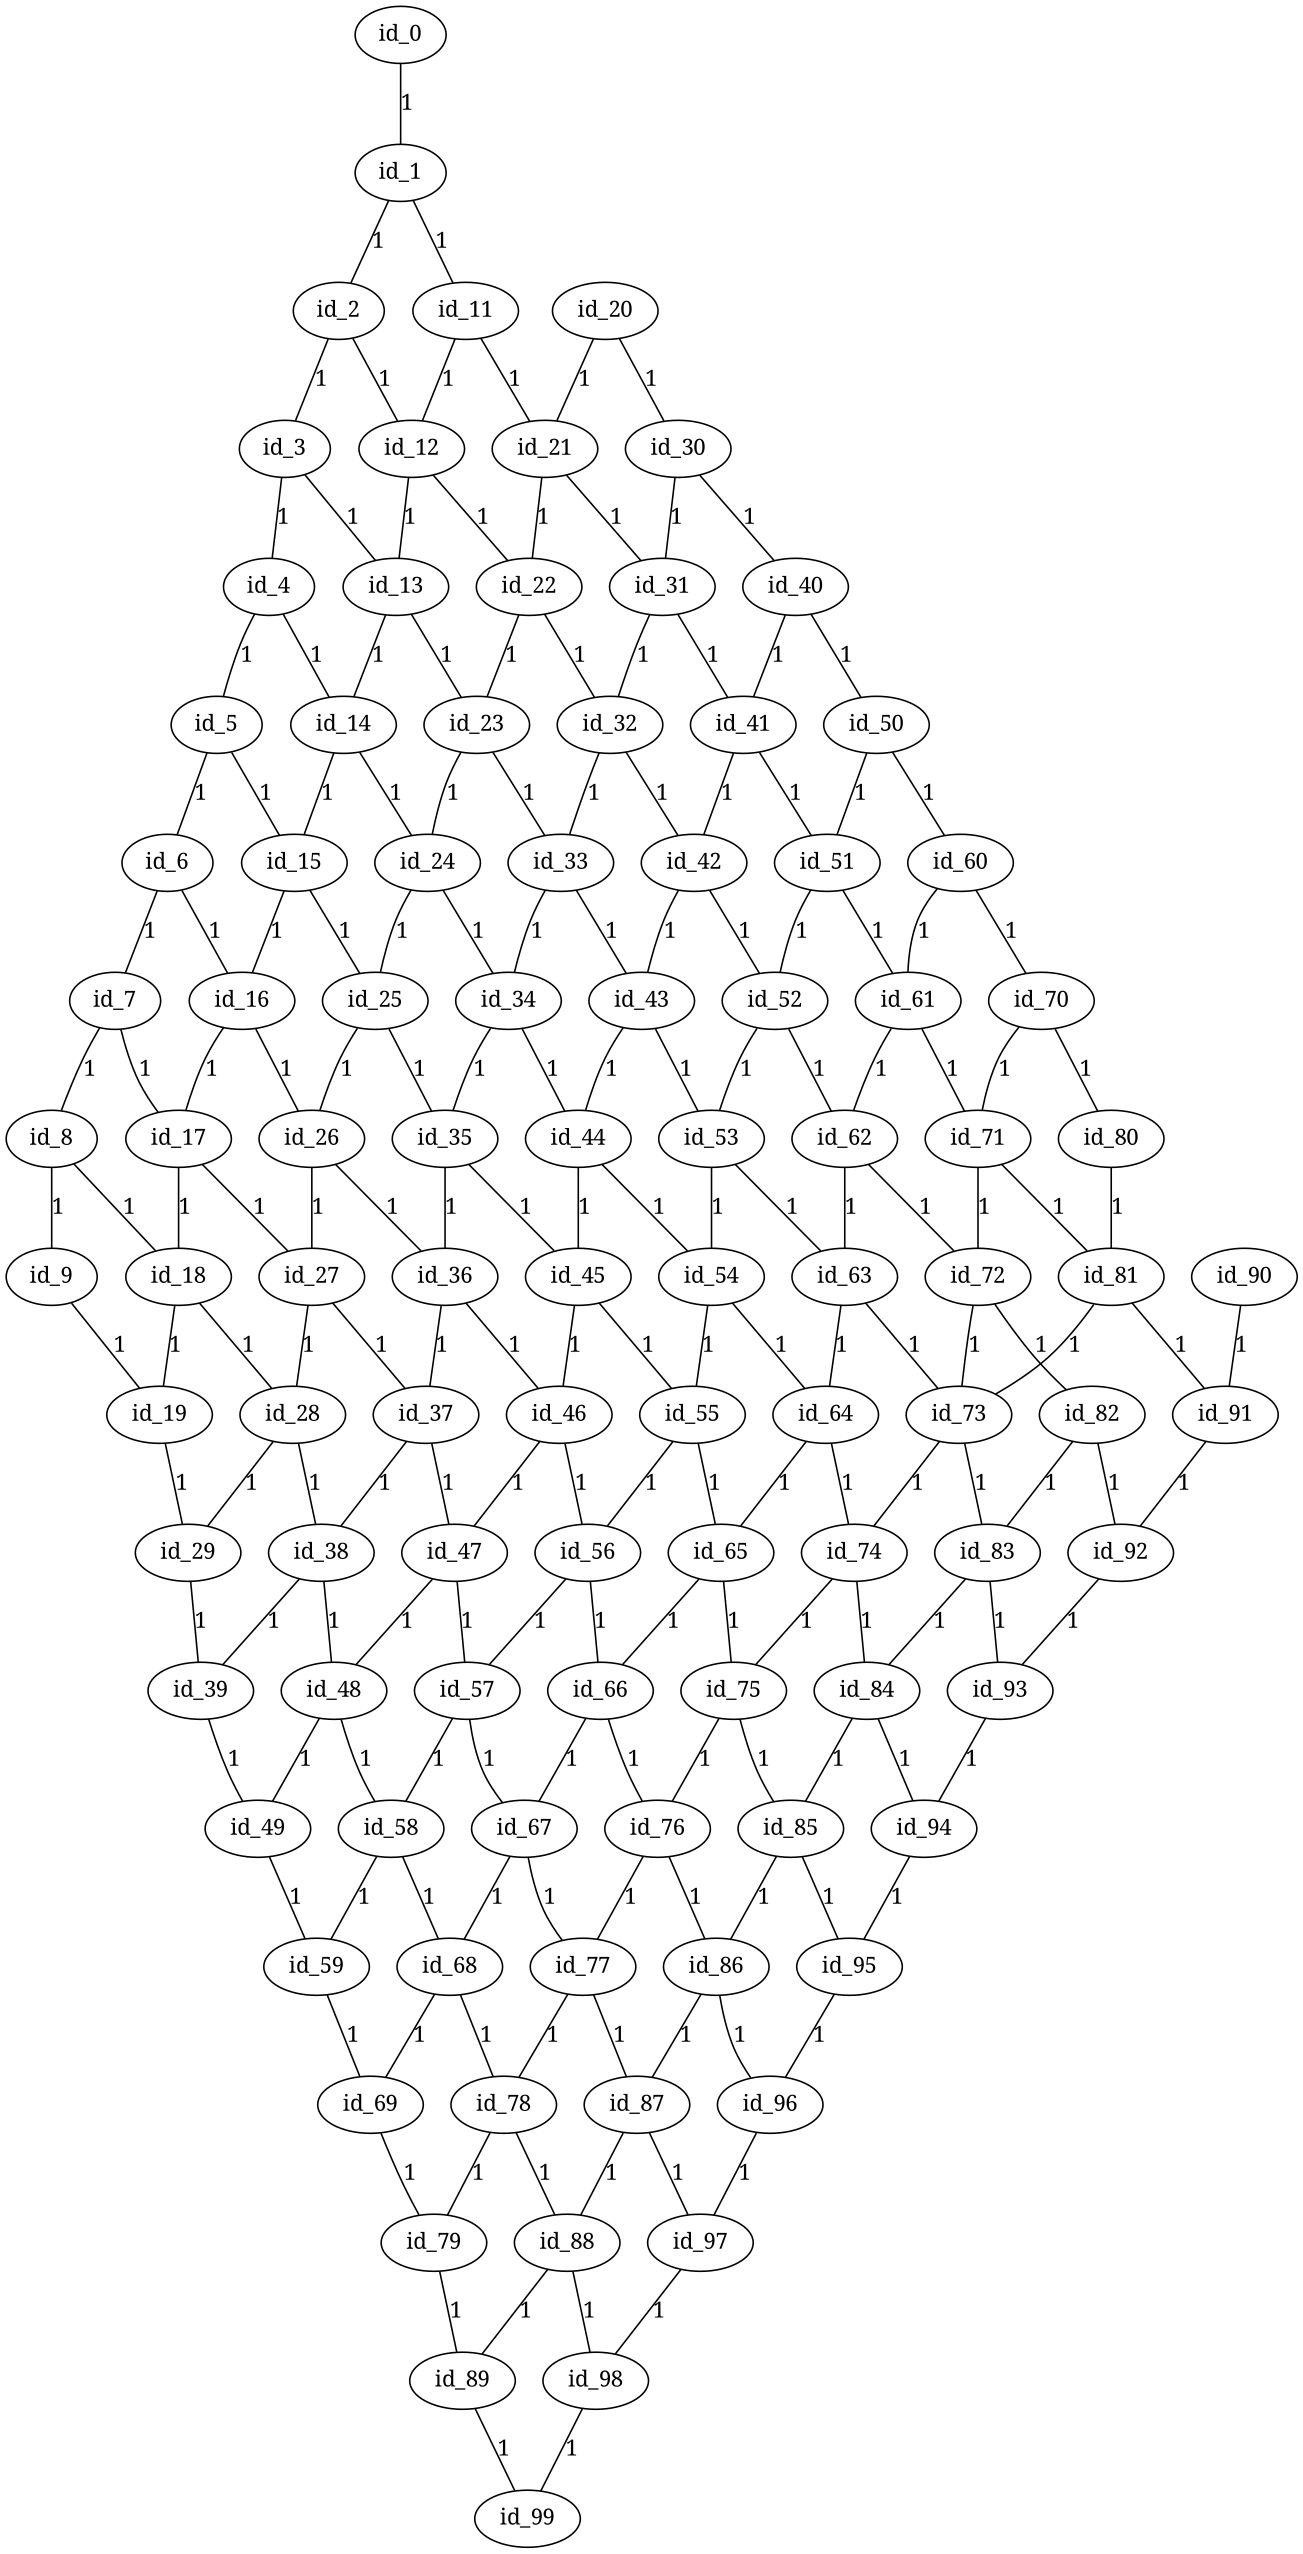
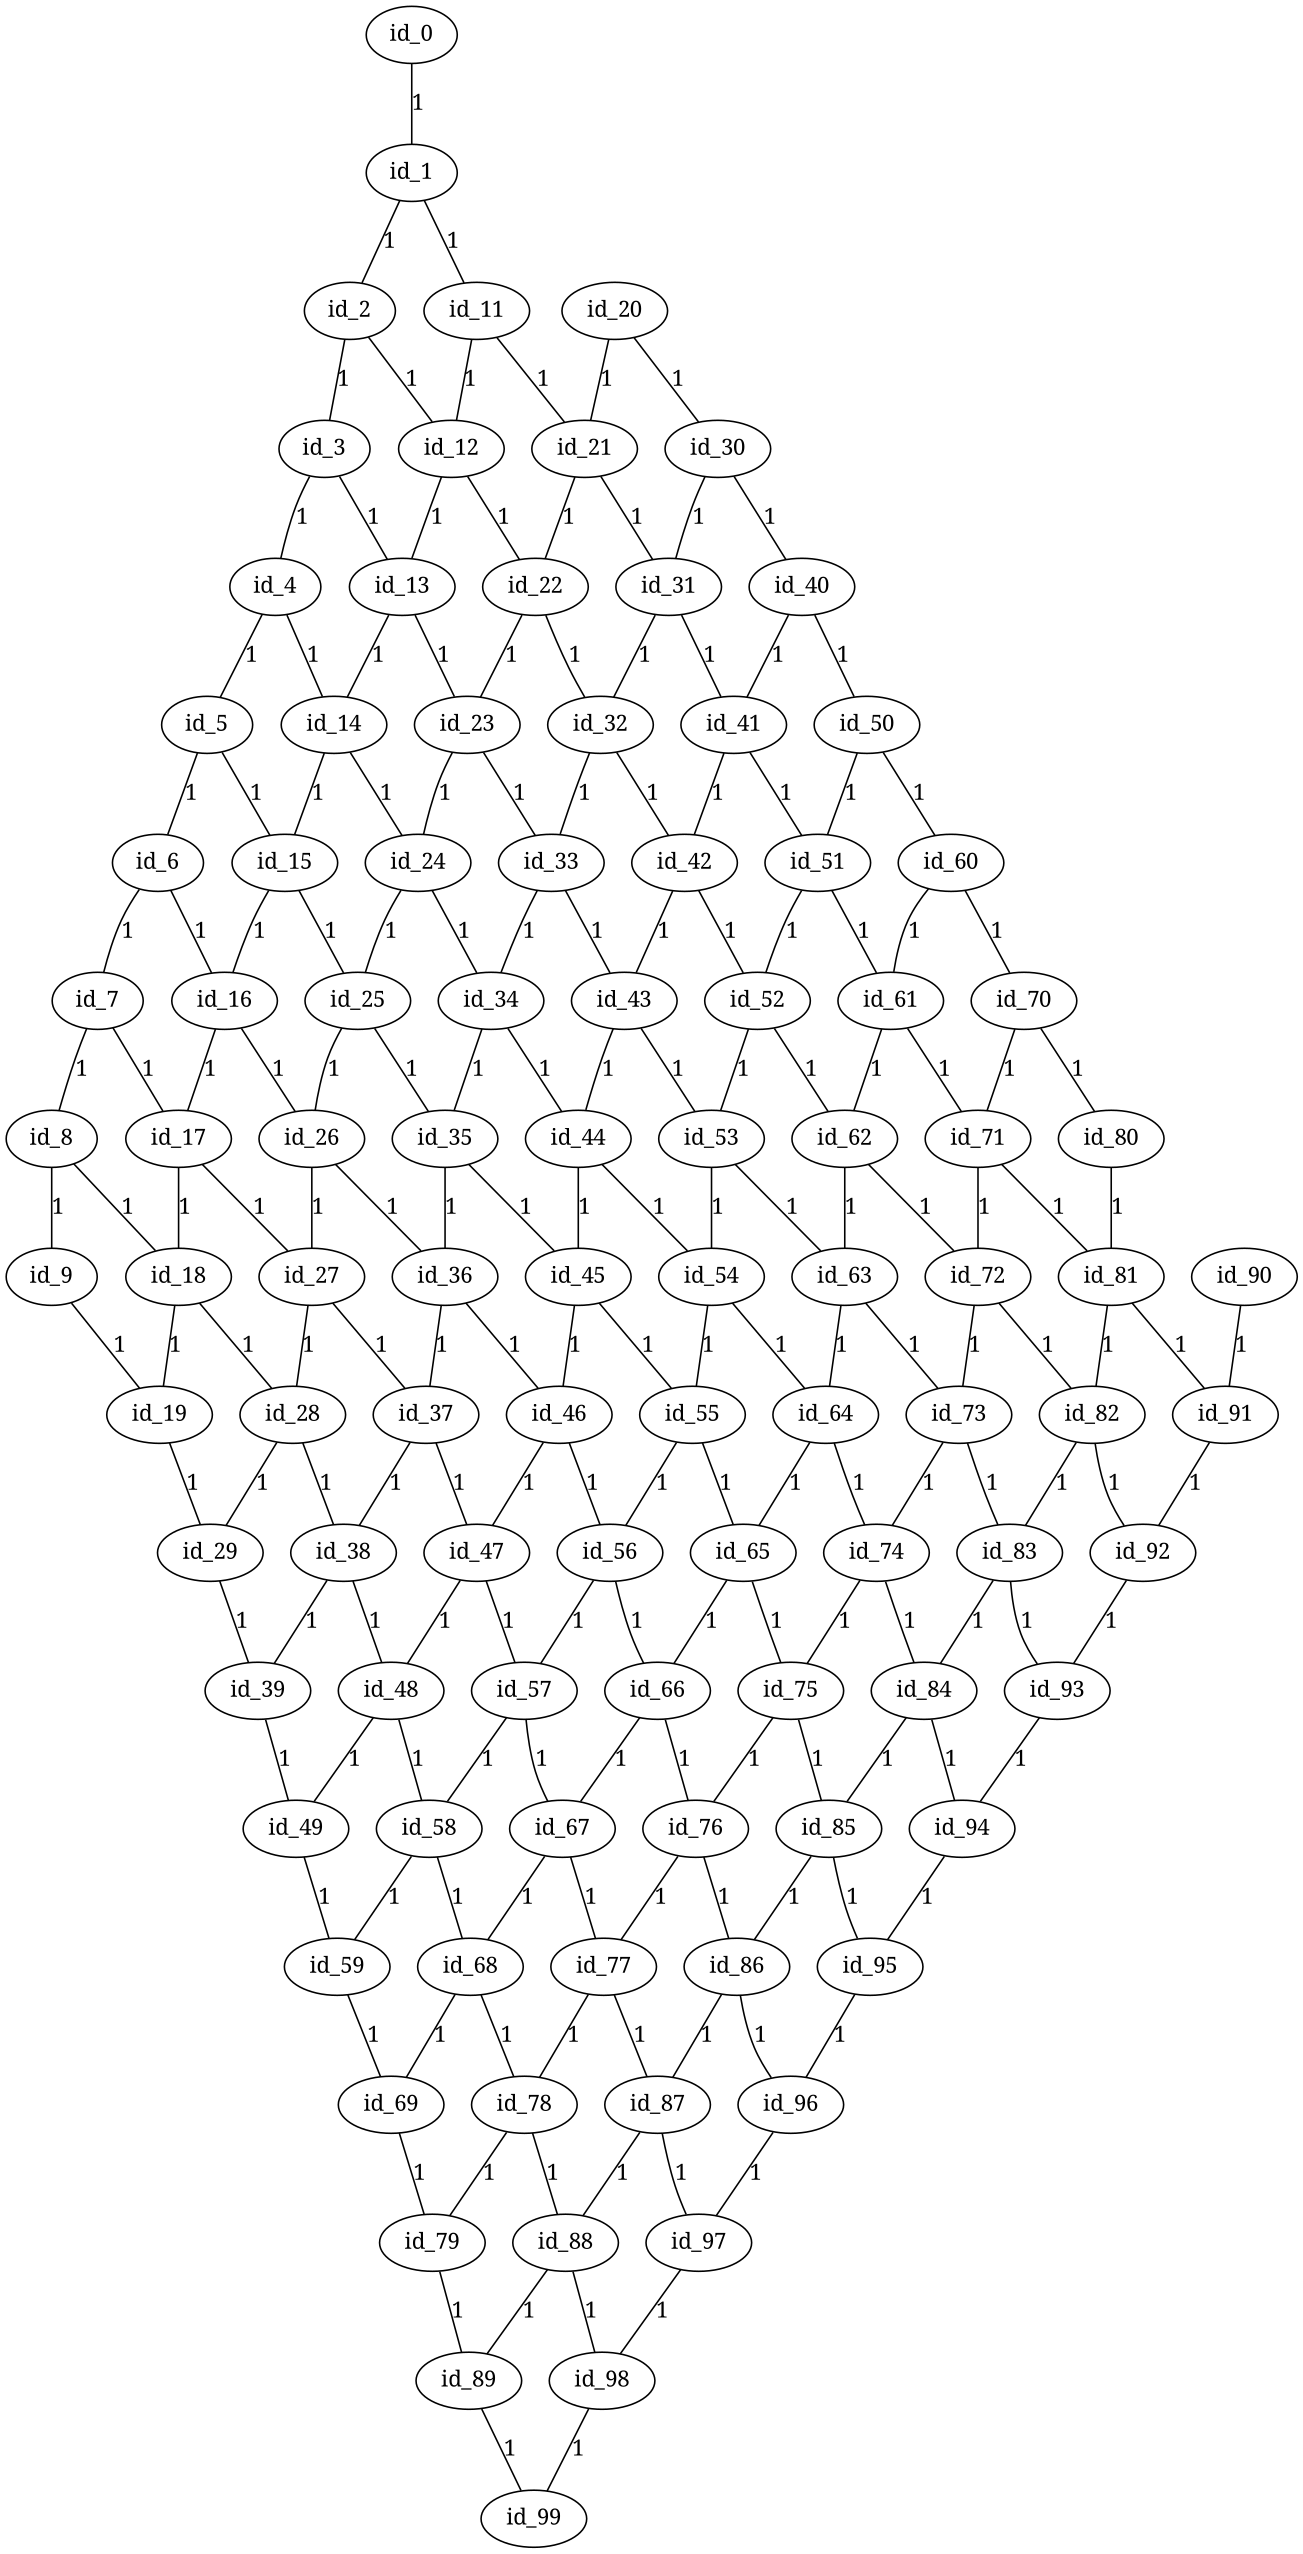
edge "id_81" -- "id_73": now "id_81" -- "id_82"
